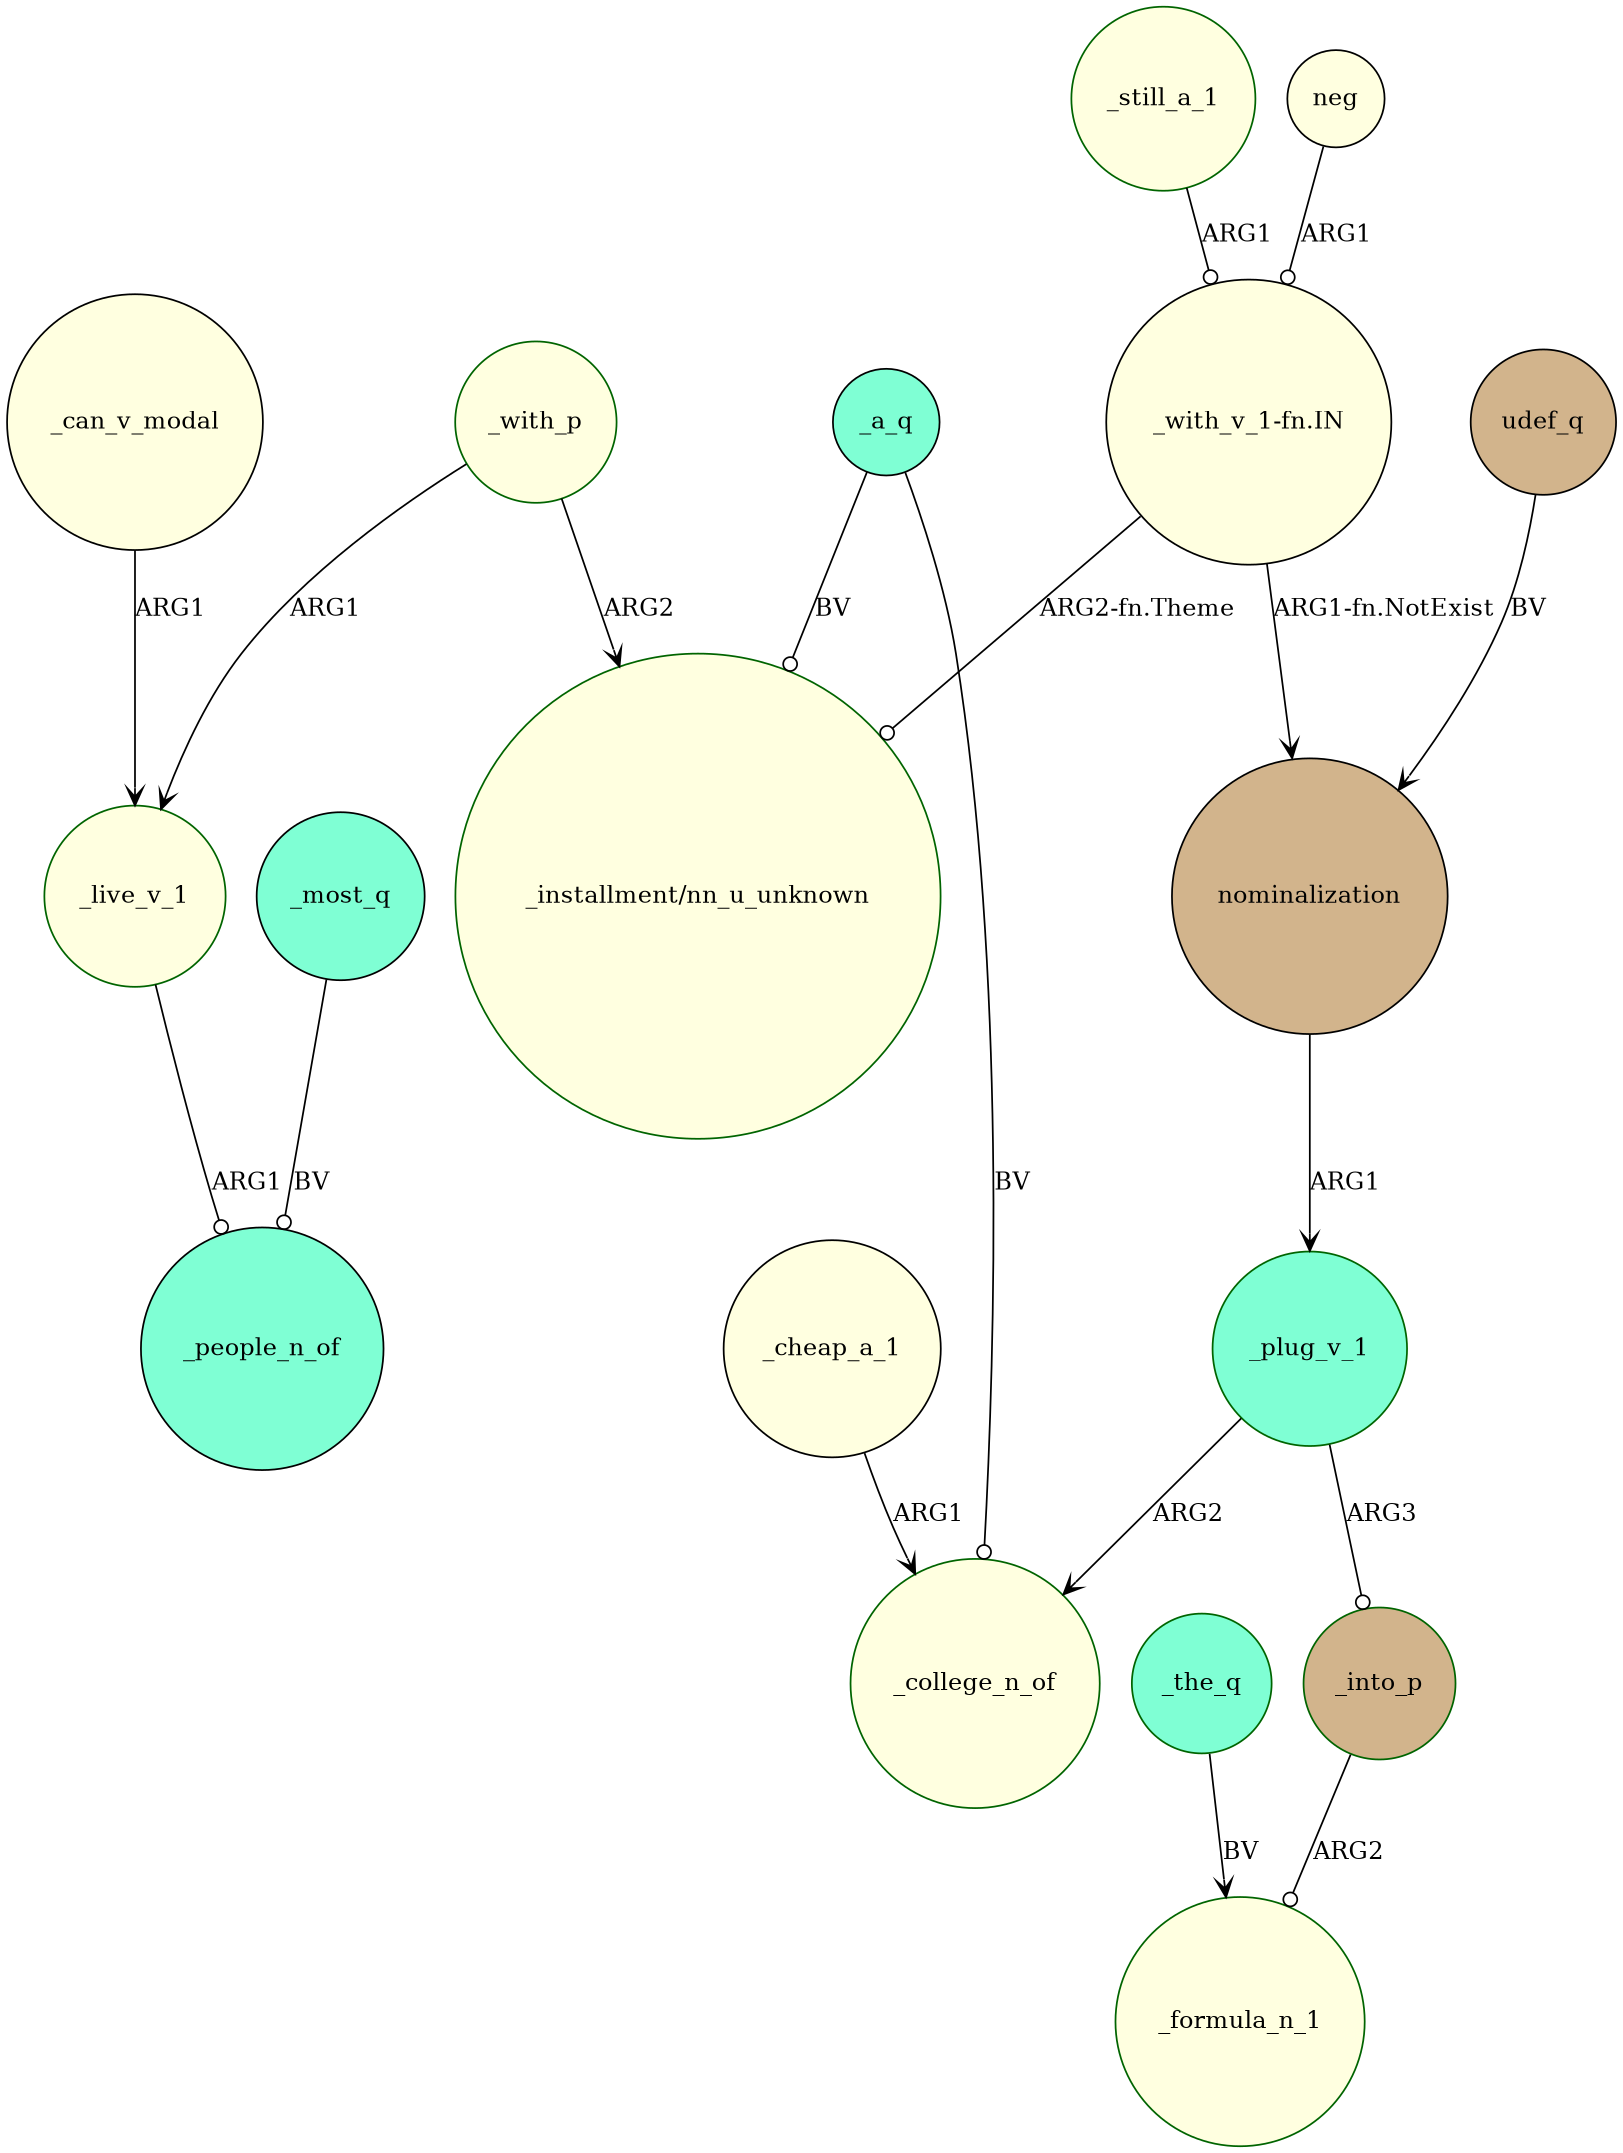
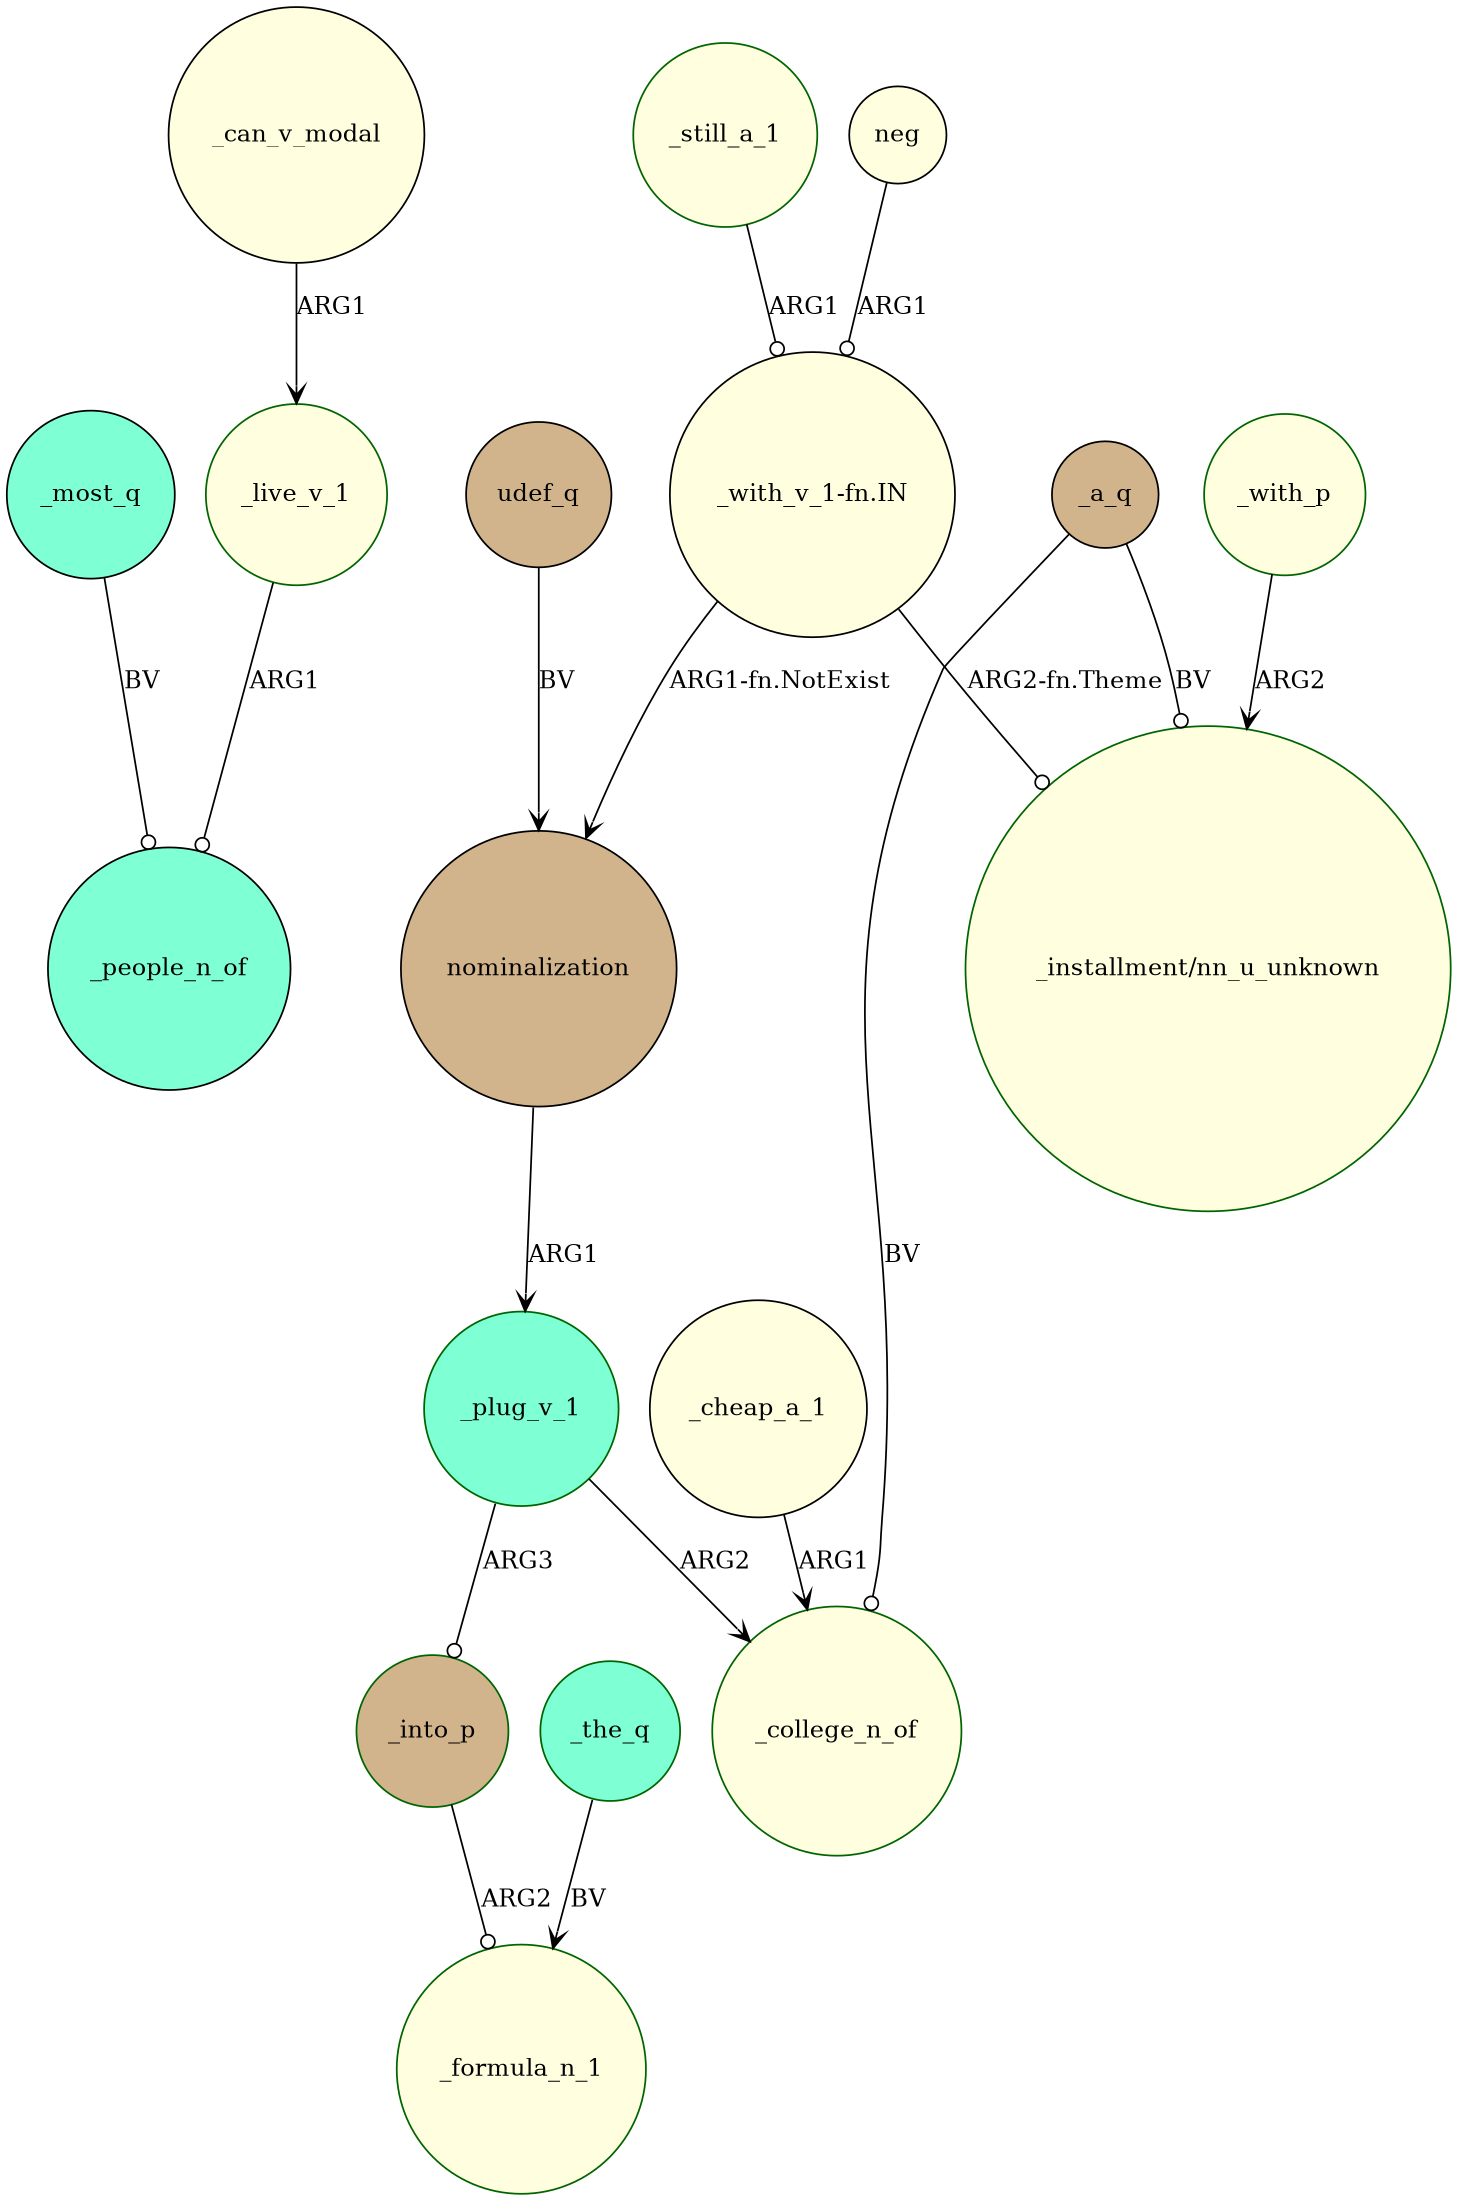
node "_a_q": fillcolor aquamarine -> tan
edge "_with_p" -> "_live_v_1": removed, label "ARG1"
